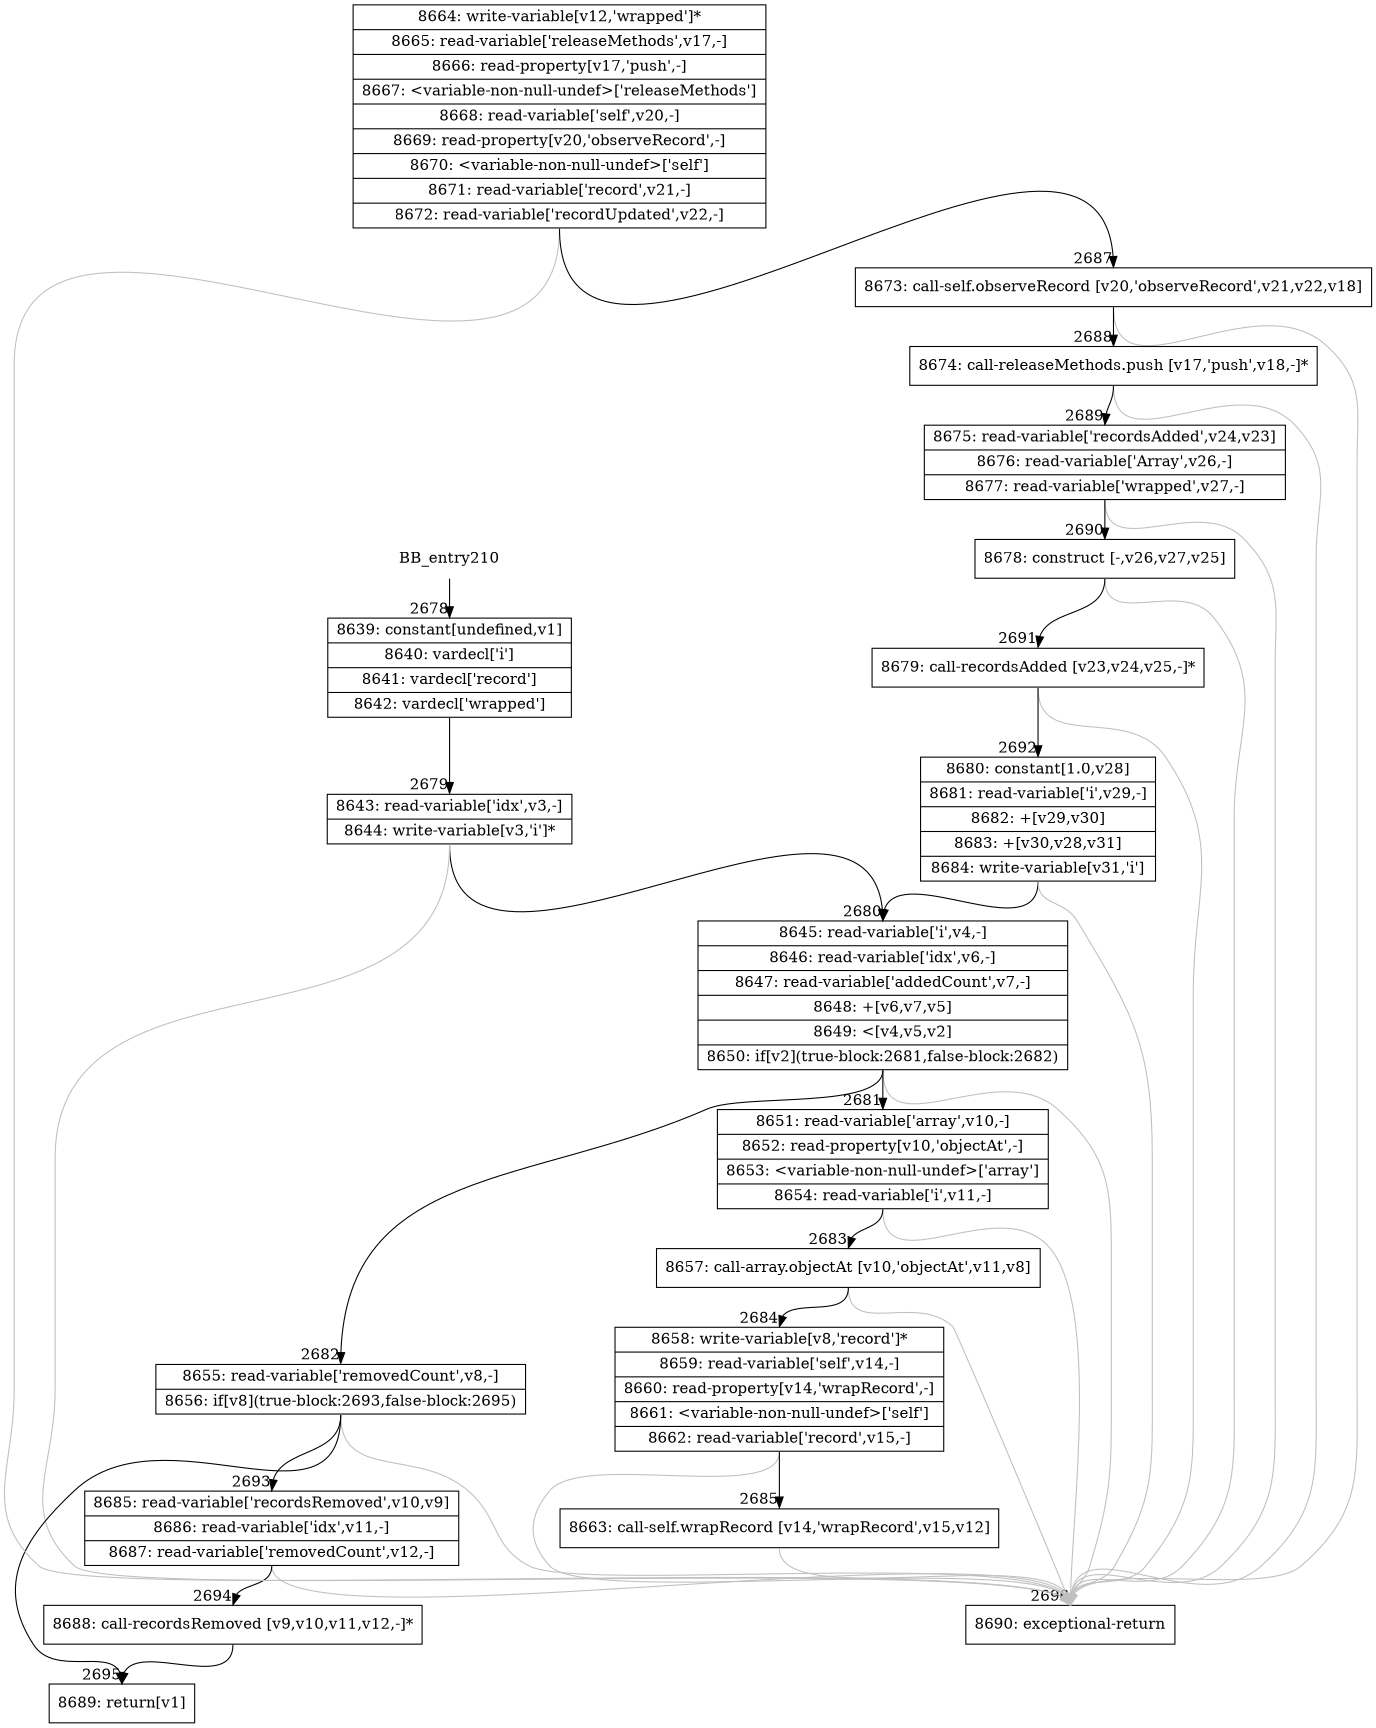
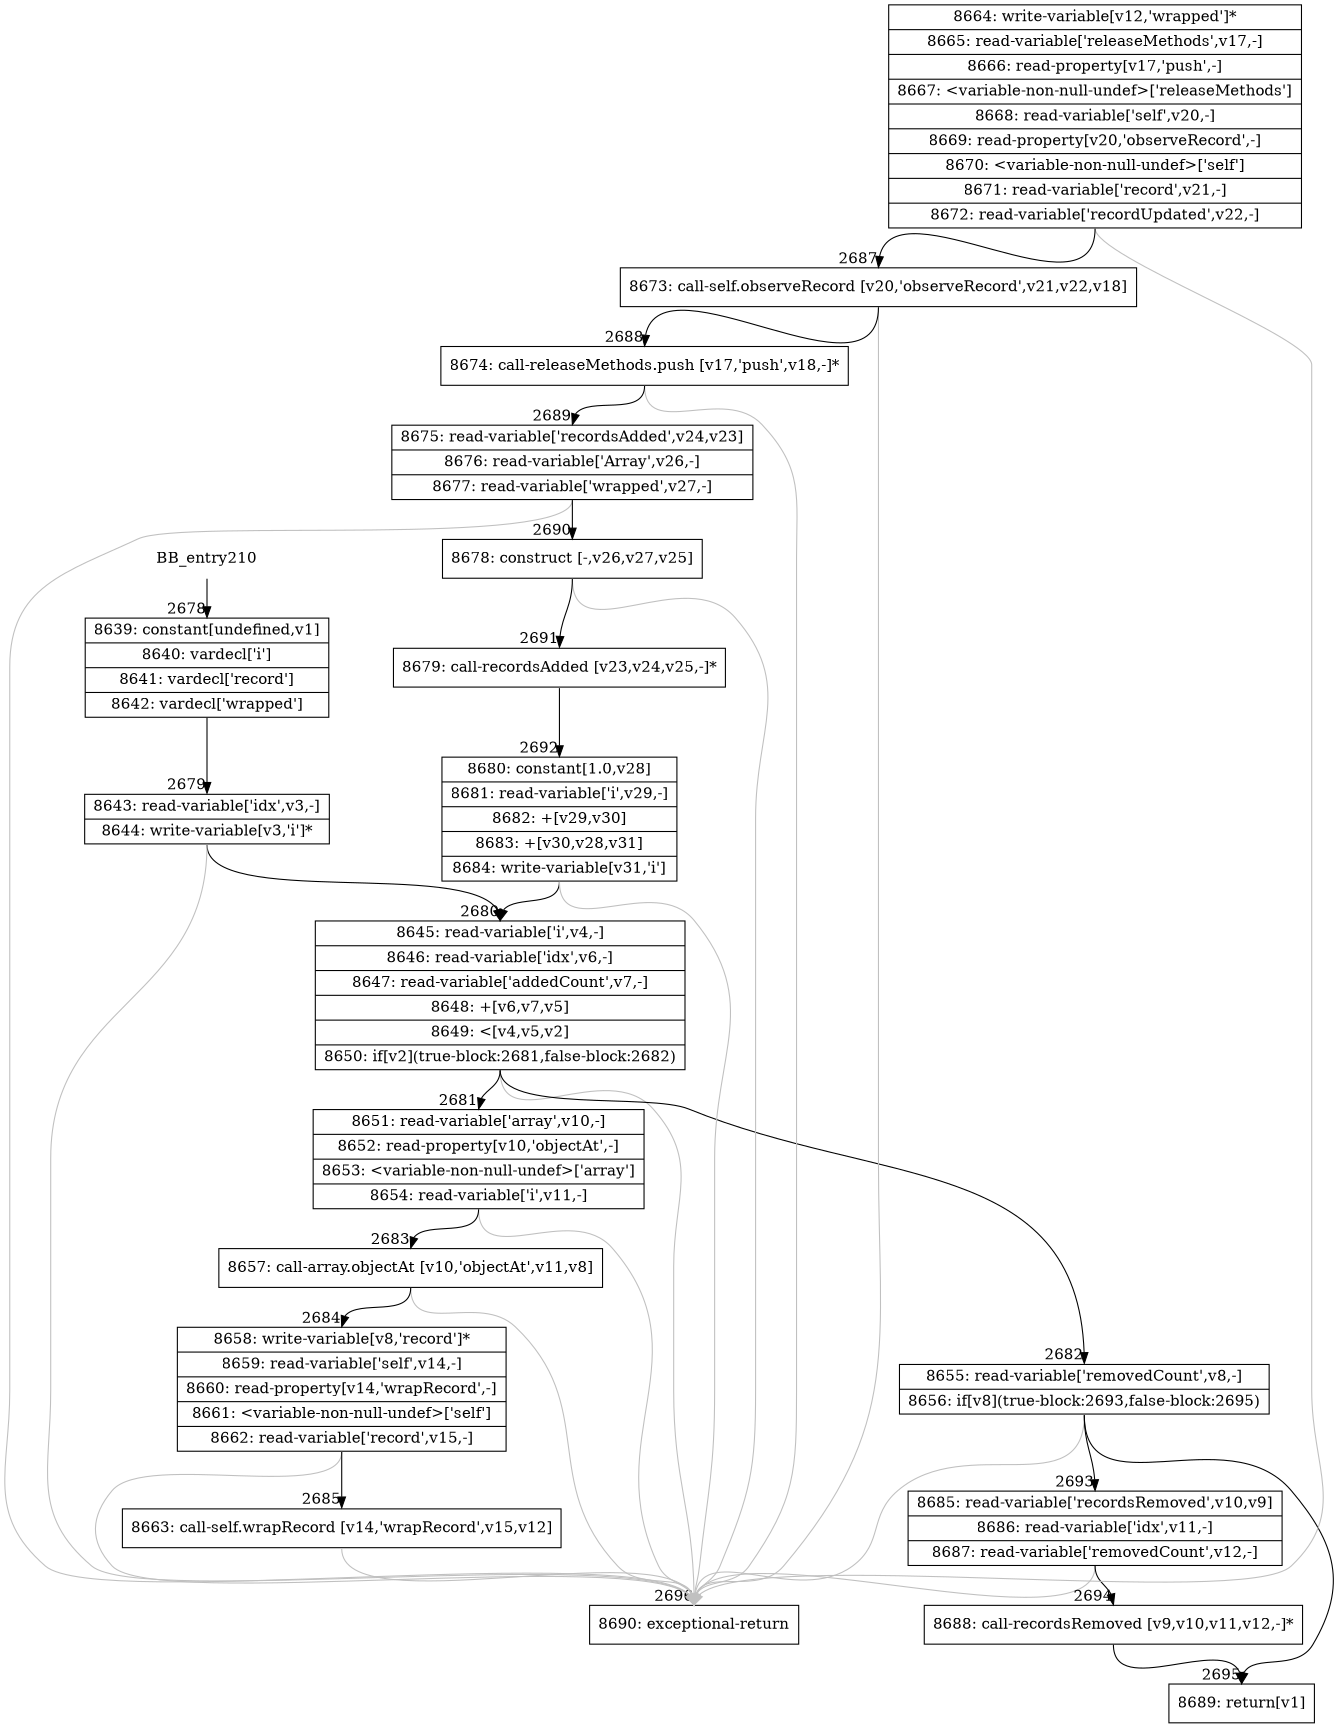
edge "8679: call-recordsAdded [v23,v24,v25,-]*" -> "8690: exceptional-return": removed
